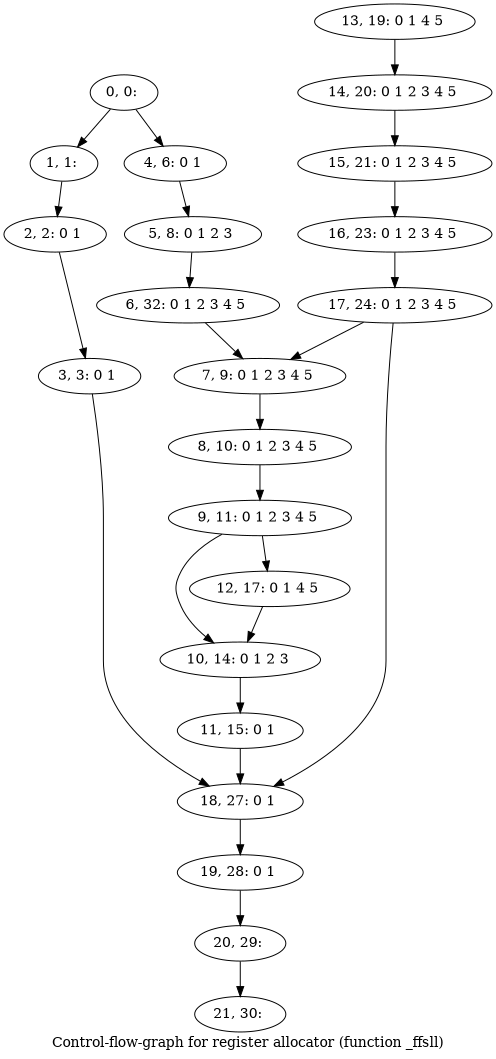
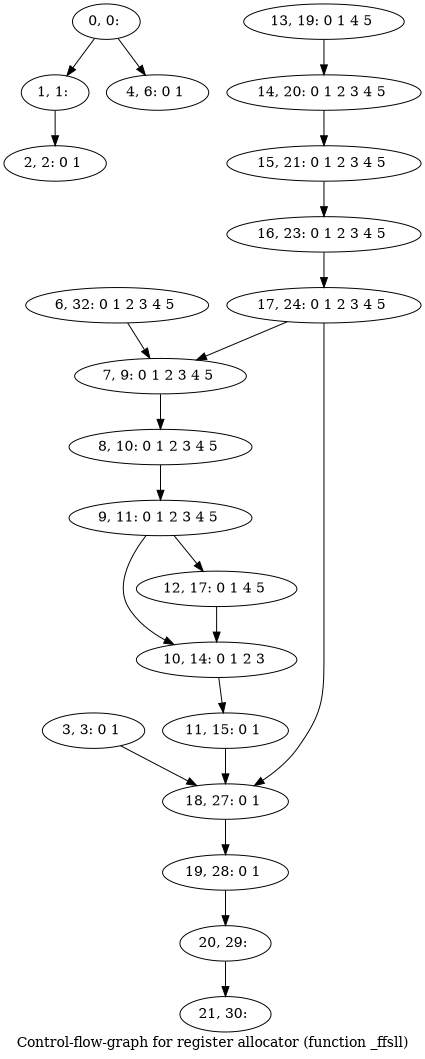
node "5, 8: 0 1 2 3": removed
edge "2, 2: 0 1" -> "3, 3: 0 1": removed
